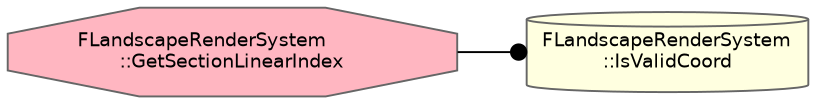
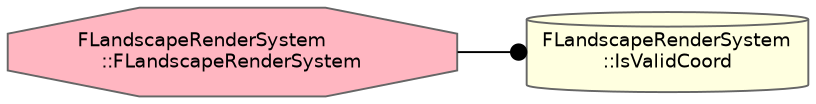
node "FLandscapeRenderSystem ::GetSectionLinearIndex": label "FLandscapeRenderSystem ::GetSectionLinearIndex" -> "FLandscapeRenderSystem ::FLandscapeRenderSystem"
